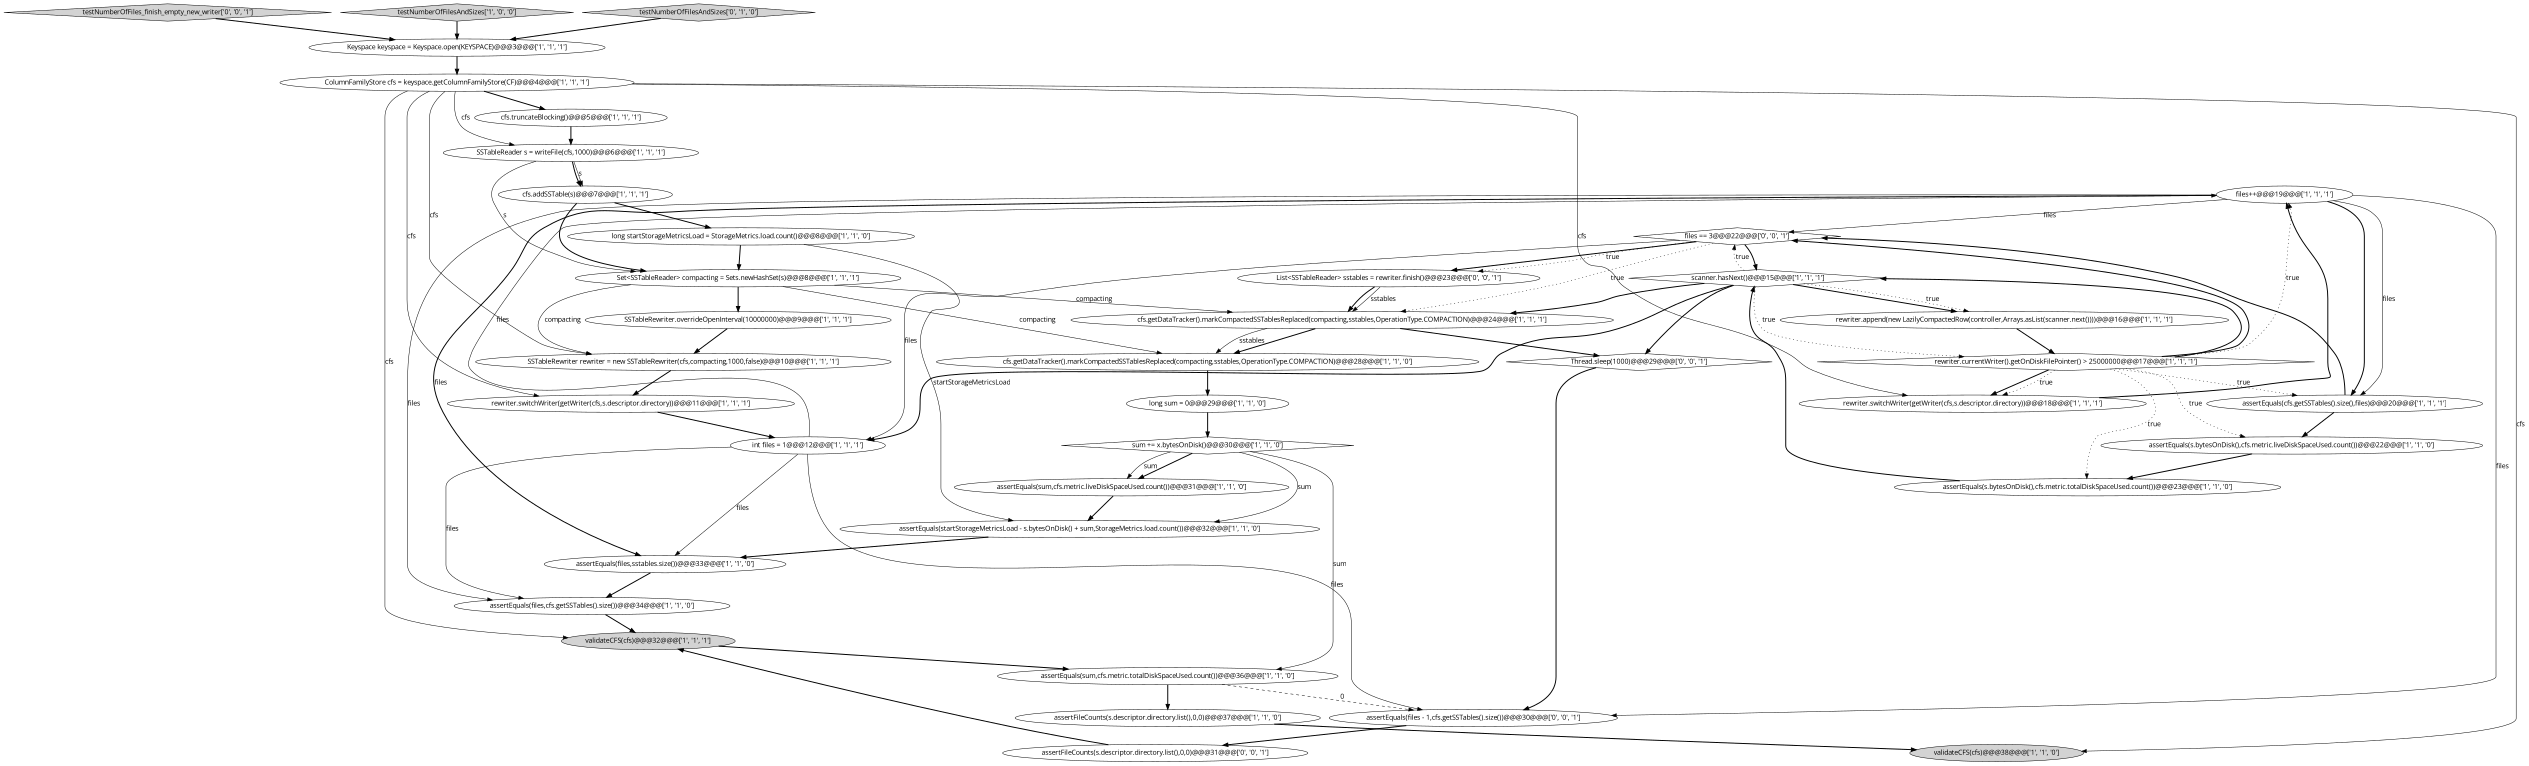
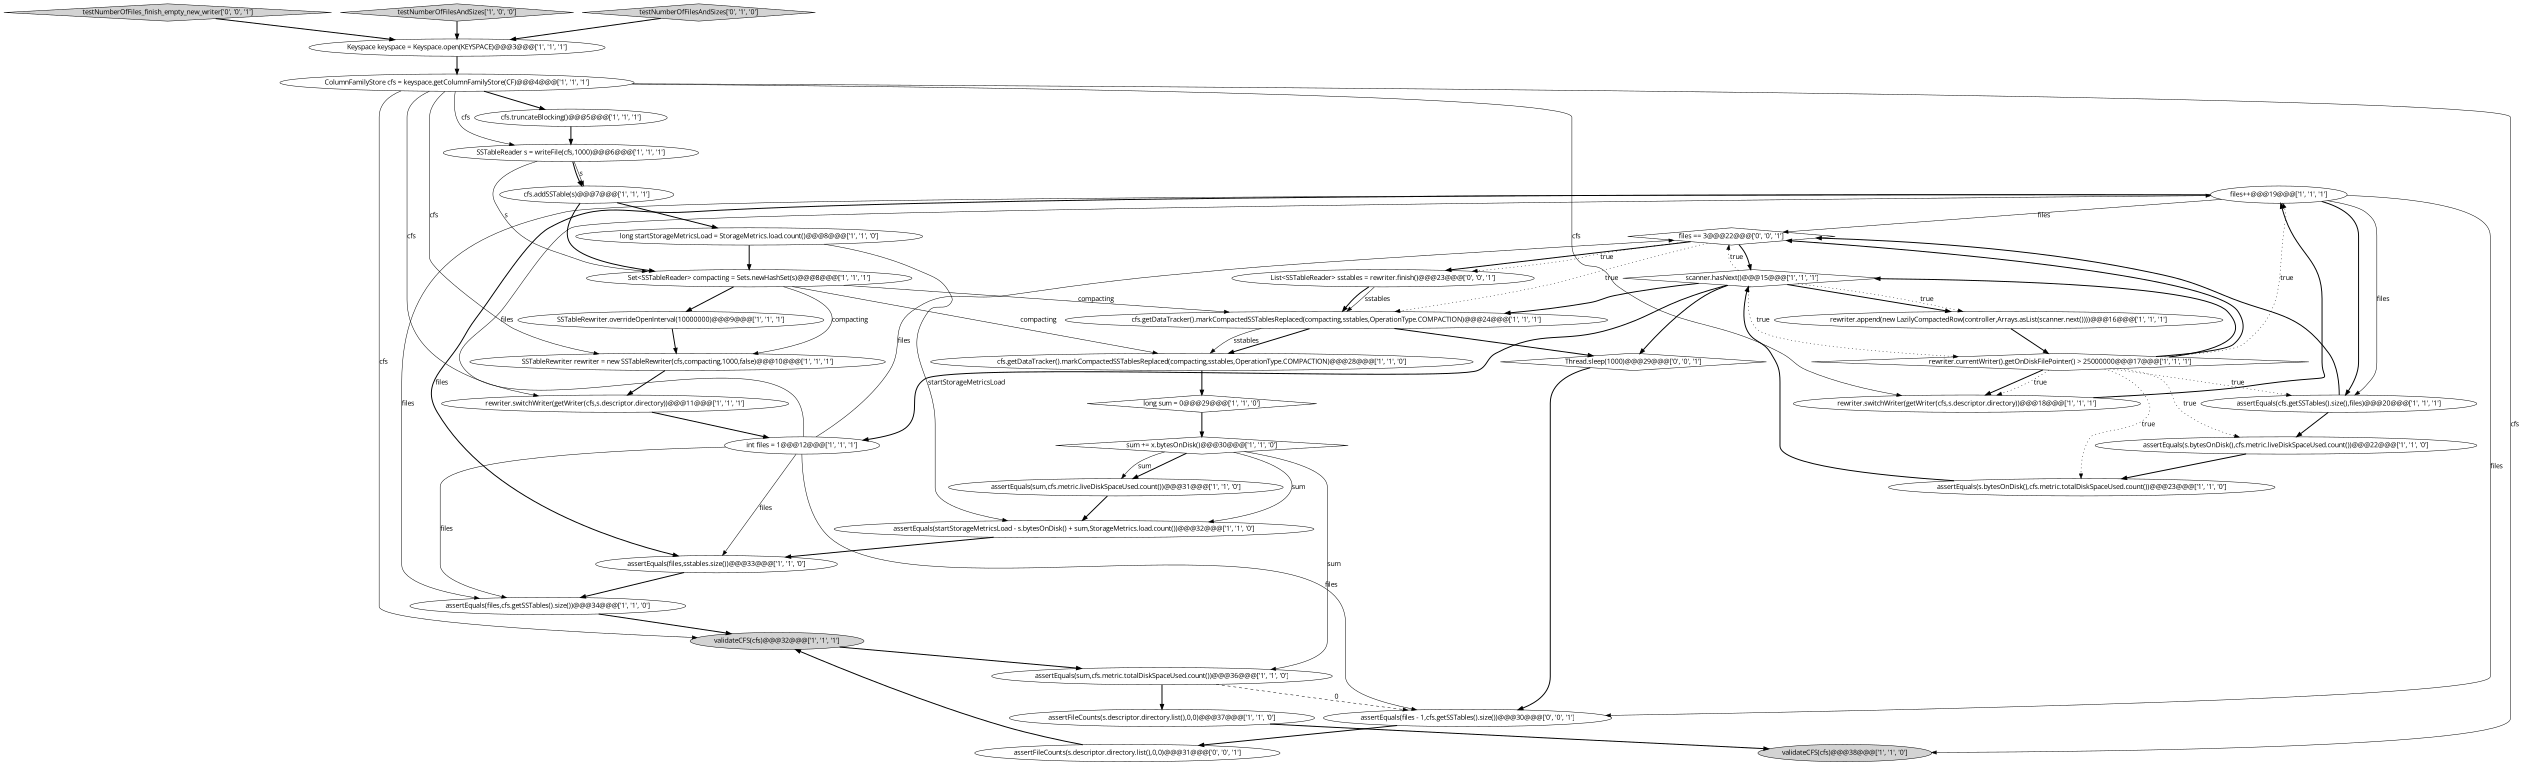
edge "files == 3@@@22@@@['0', '0', '1']" -> "int files = 1@@@12@@@['1', '1', '1']": reversed
node "long sum = 0@@@29@@@['1', '1', '0']": shape ellipse -> diamond
